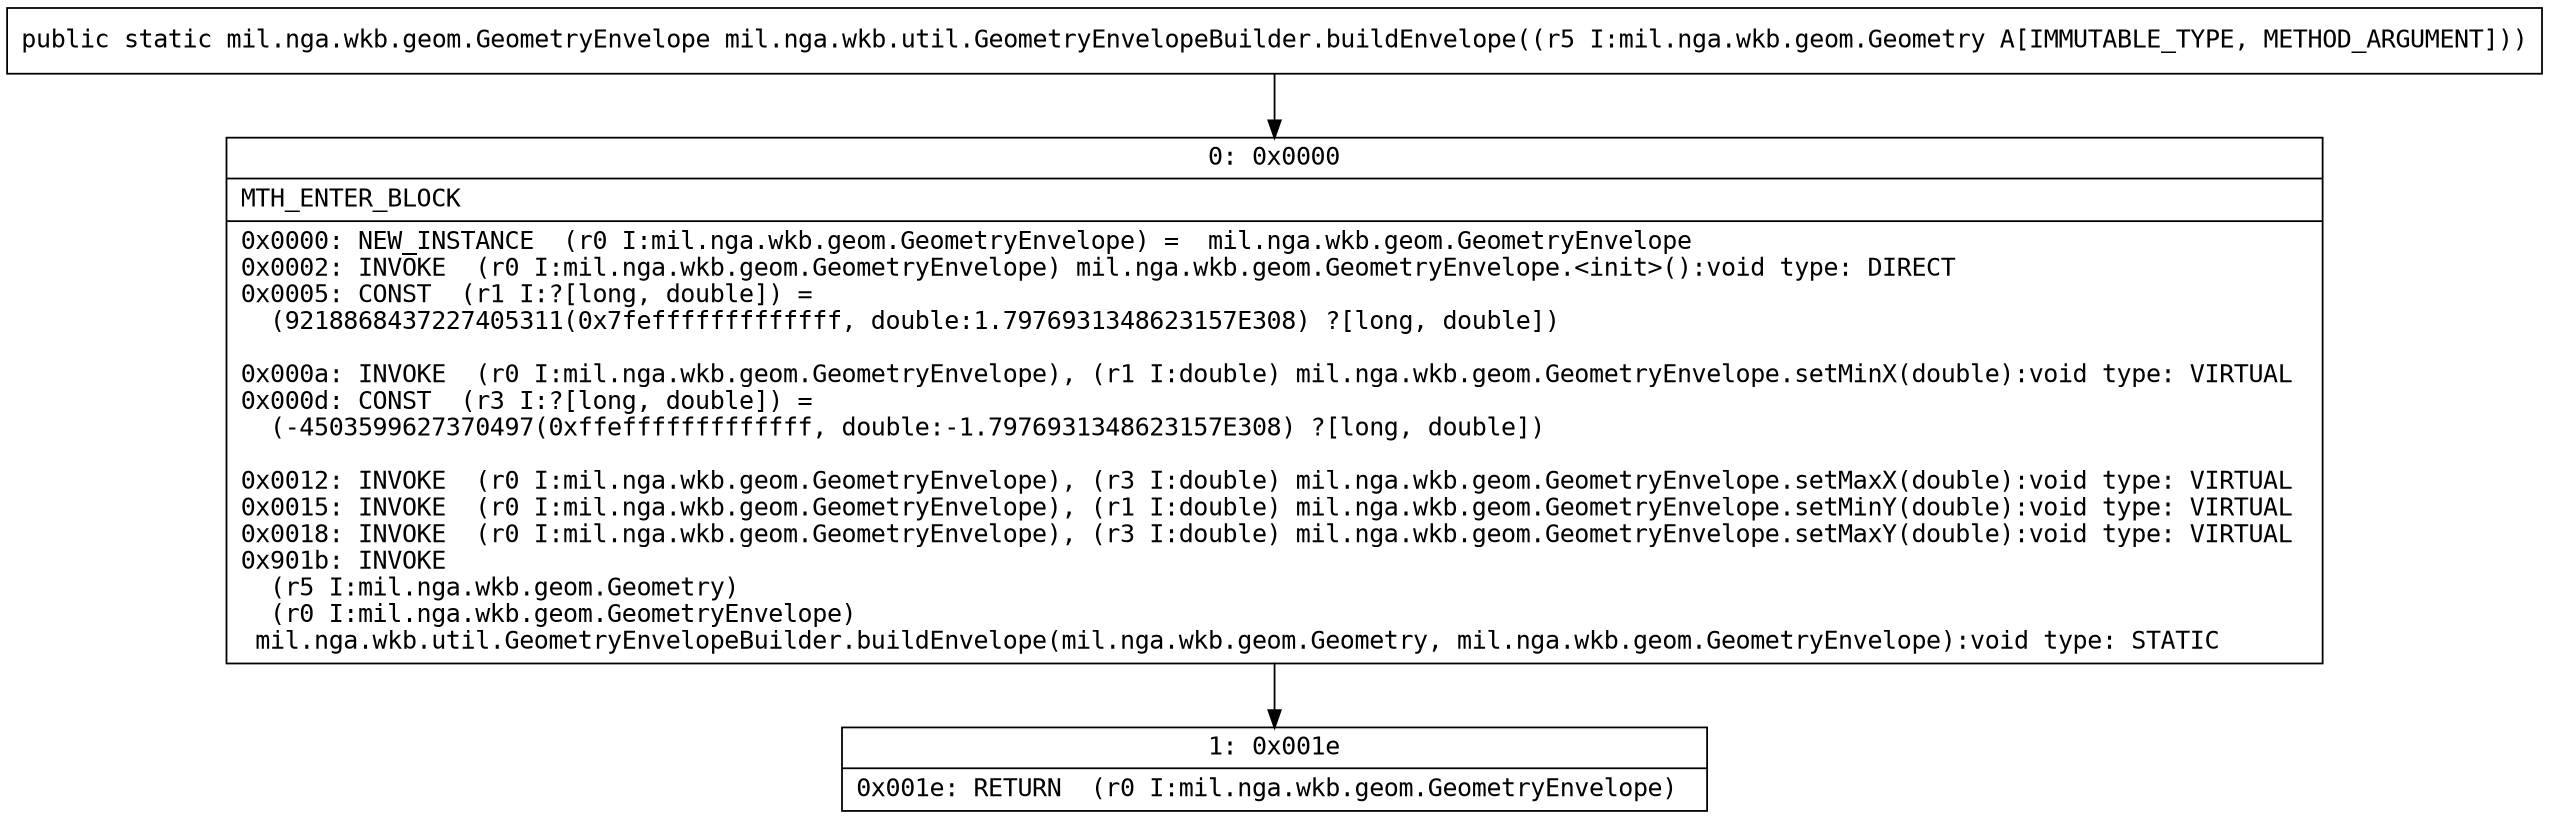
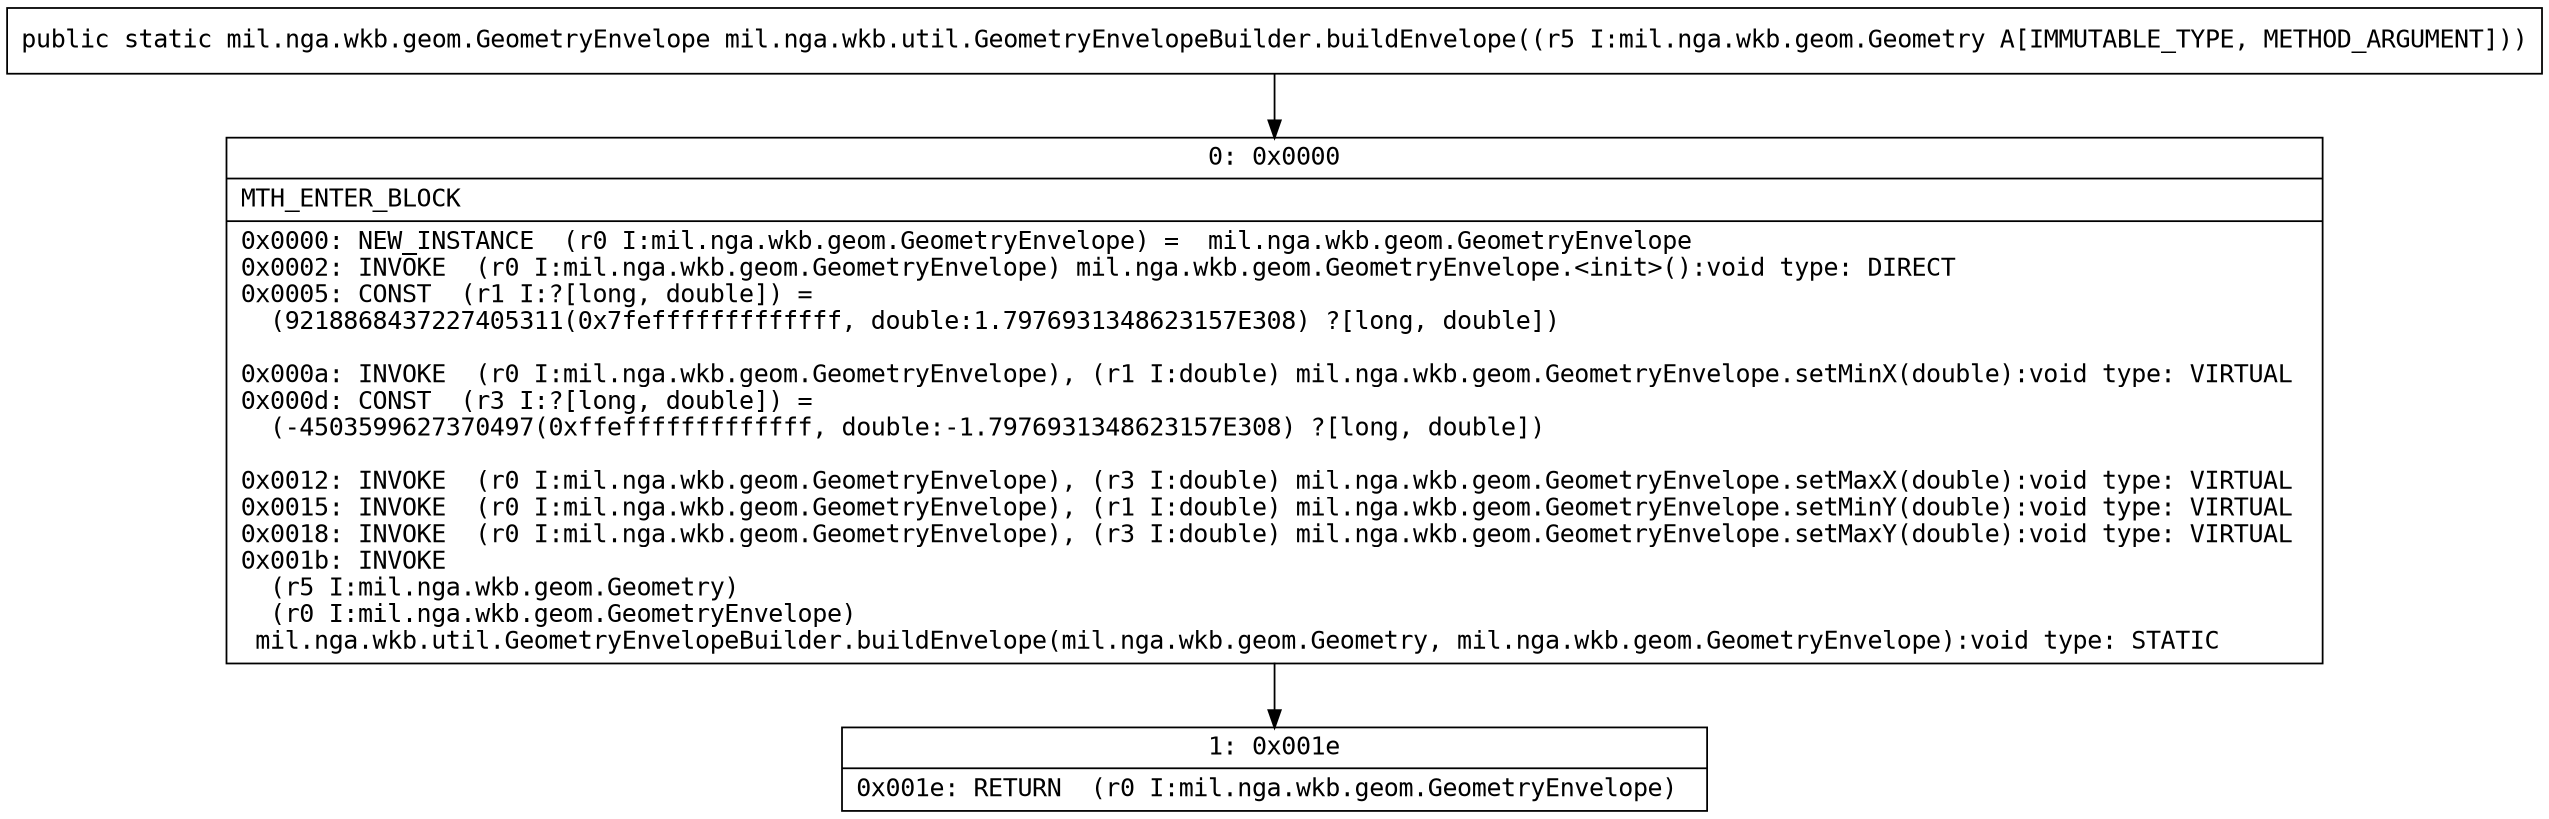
node "0: 0x0000": text "0x901b: INVOKE" -> "0x001b: INVOKE"
